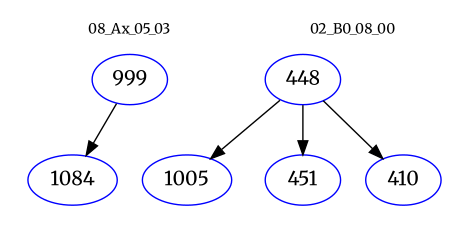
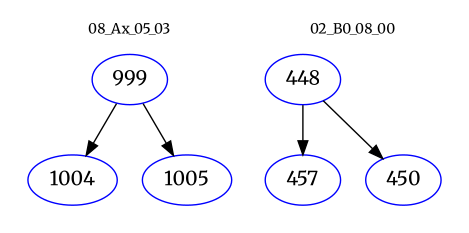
edge "448" -> "1005": now "999" -> "1005"
node "1084": label "1084" -> "1004"
node "451": label "451" -> "457"
node "410": label "410" -> "450"
